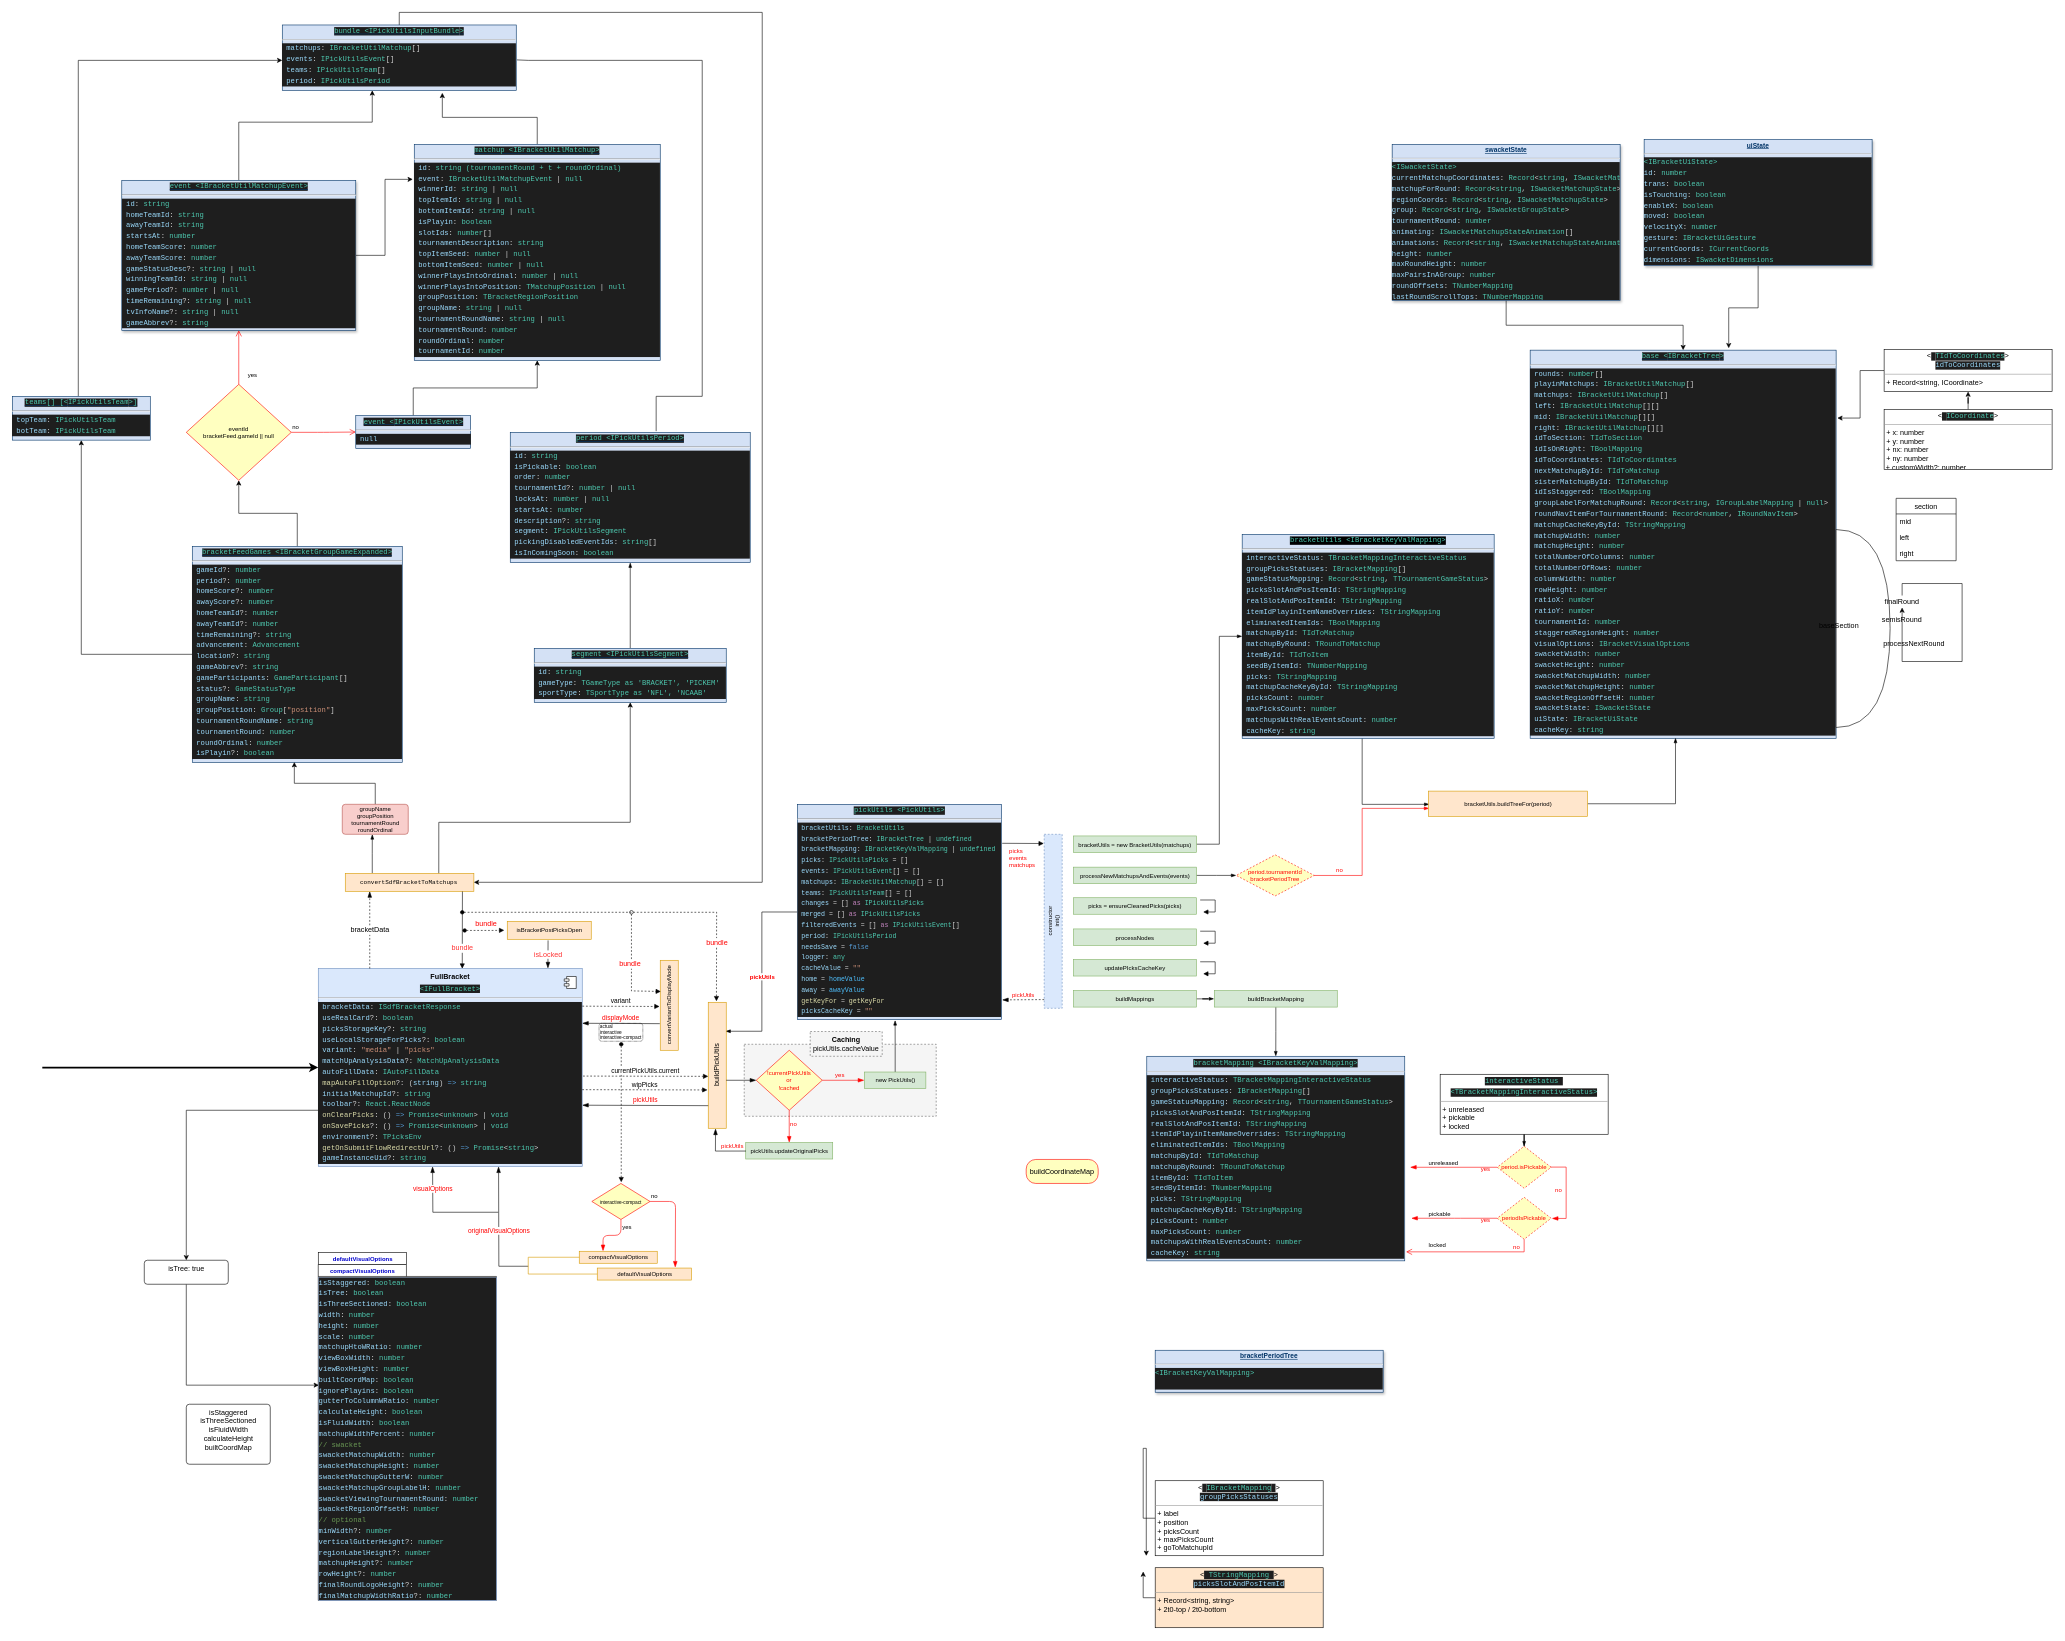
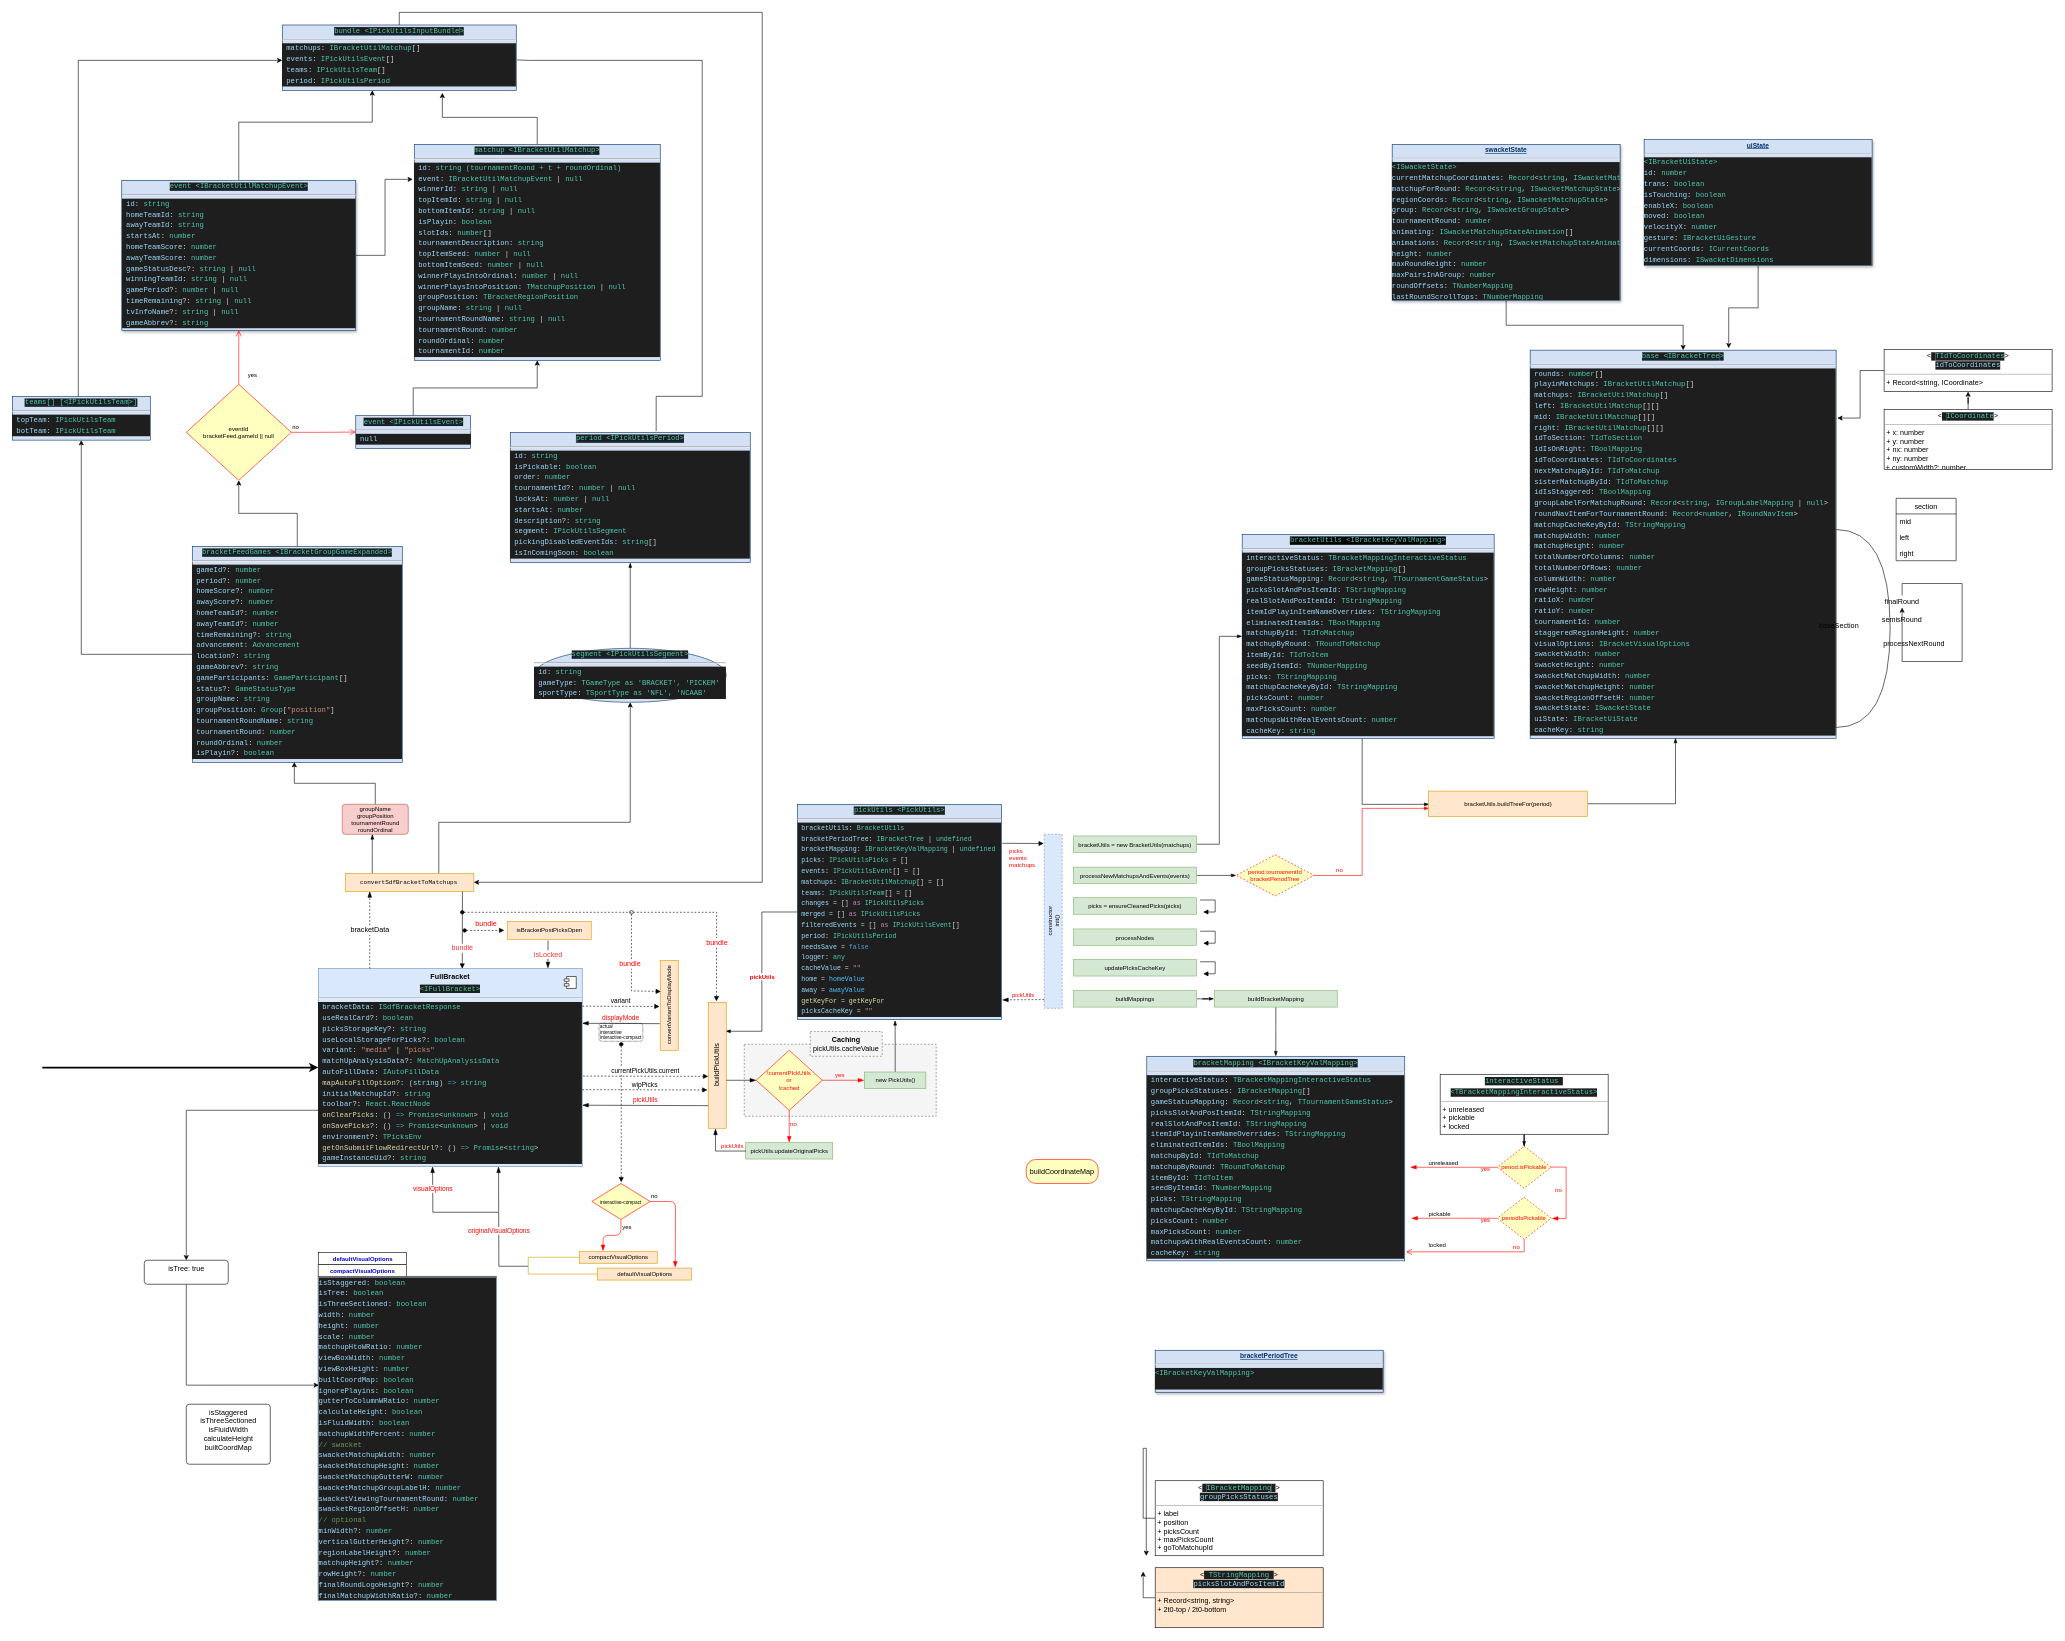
node "segment <IPickUtilsSegment> id: string gameType: TGameType as 'BRACKET', 'PICKEM' sportType: TSportType as 'NFL', 'NCAAB'": shape rectangle -> ellipse
